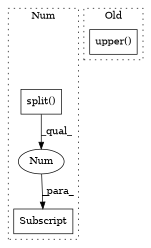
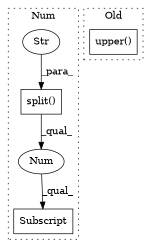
node "Str": added
edge "Num" -> "Subscript": label "_para_" -> "_qual_"
